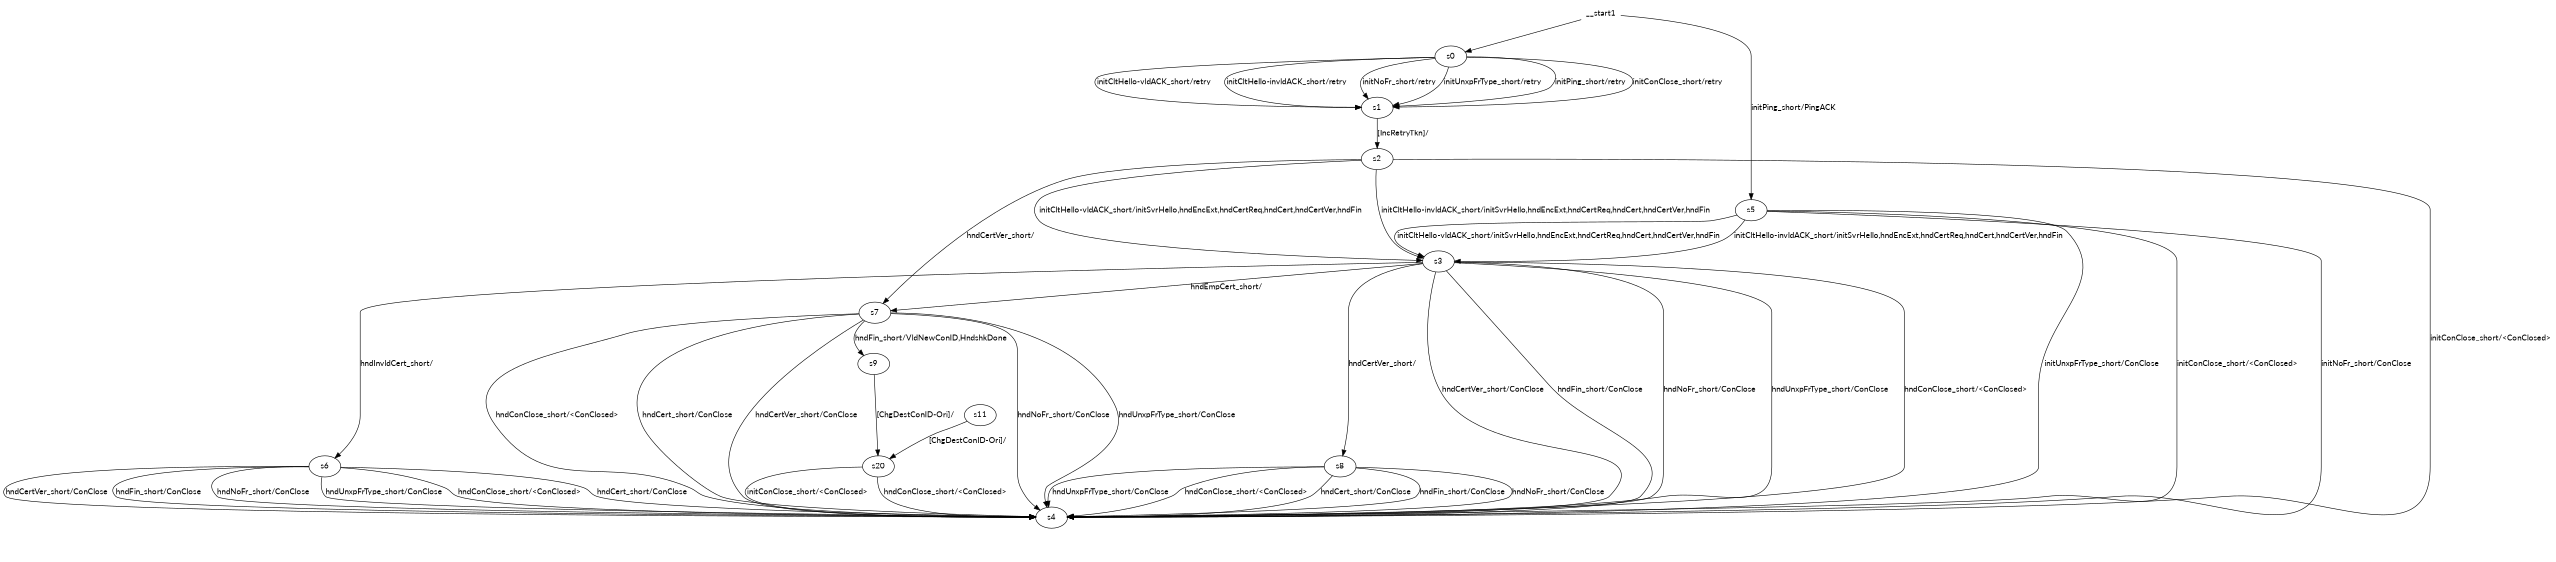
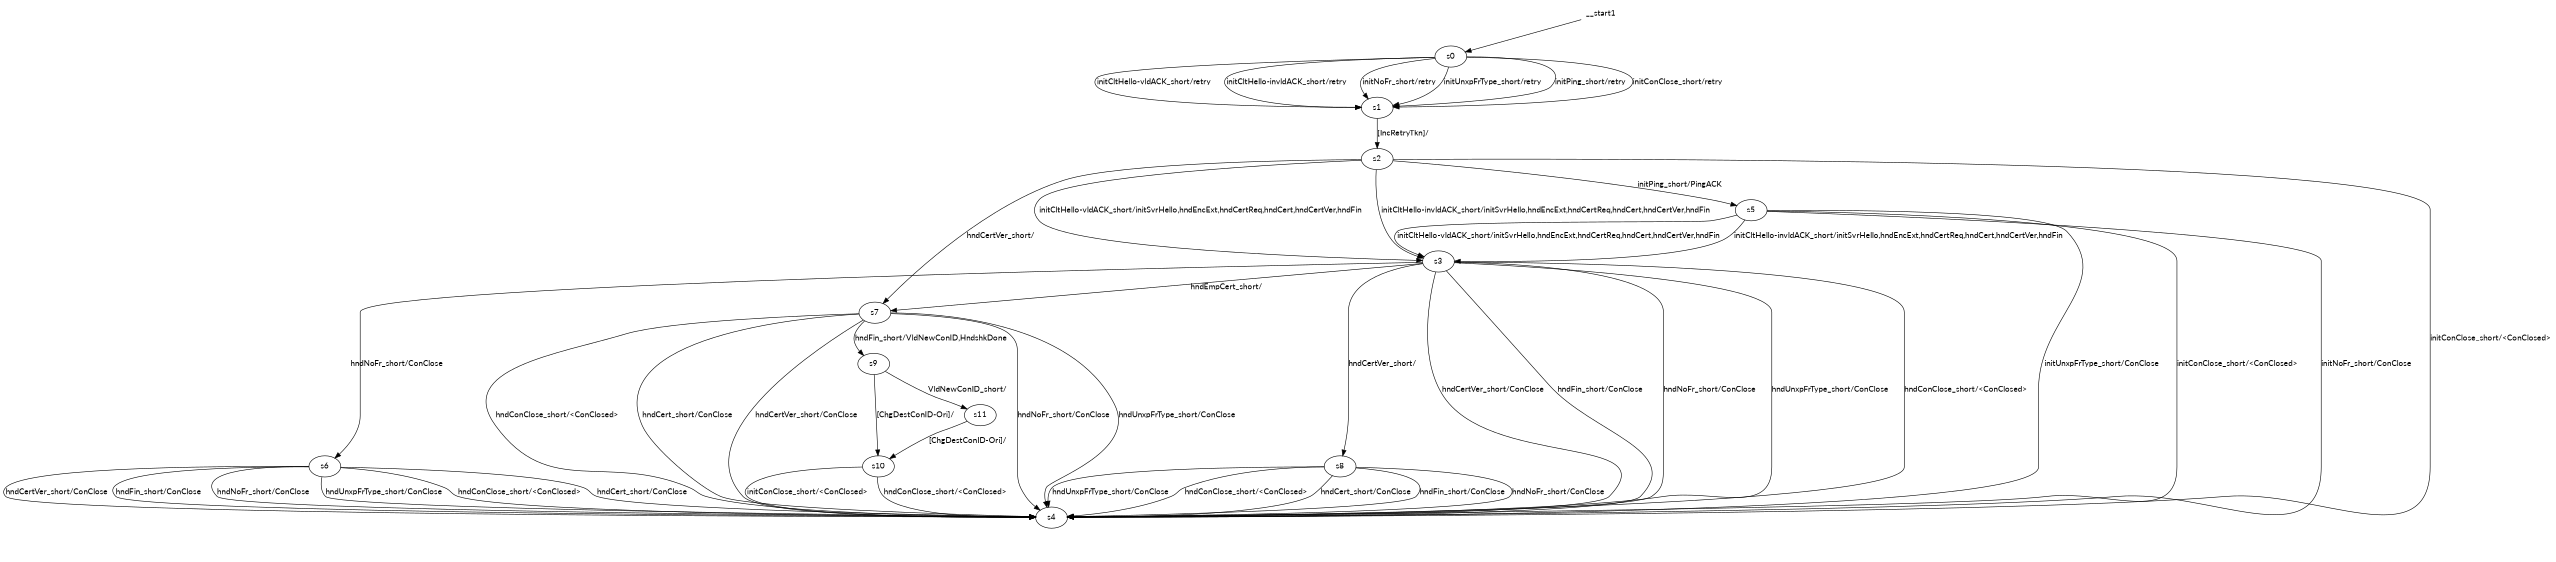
edge "__start1" -> "s5": now "s2" -> "s5"
edge "s3" -> "s6": label "hndInvldCert_short/ " -> "hndNoFr_short/ConClose "
edge "s9" -> "s11": added, label "VldNewConID_short/"
node "s20": label "s20" -> "s10"
